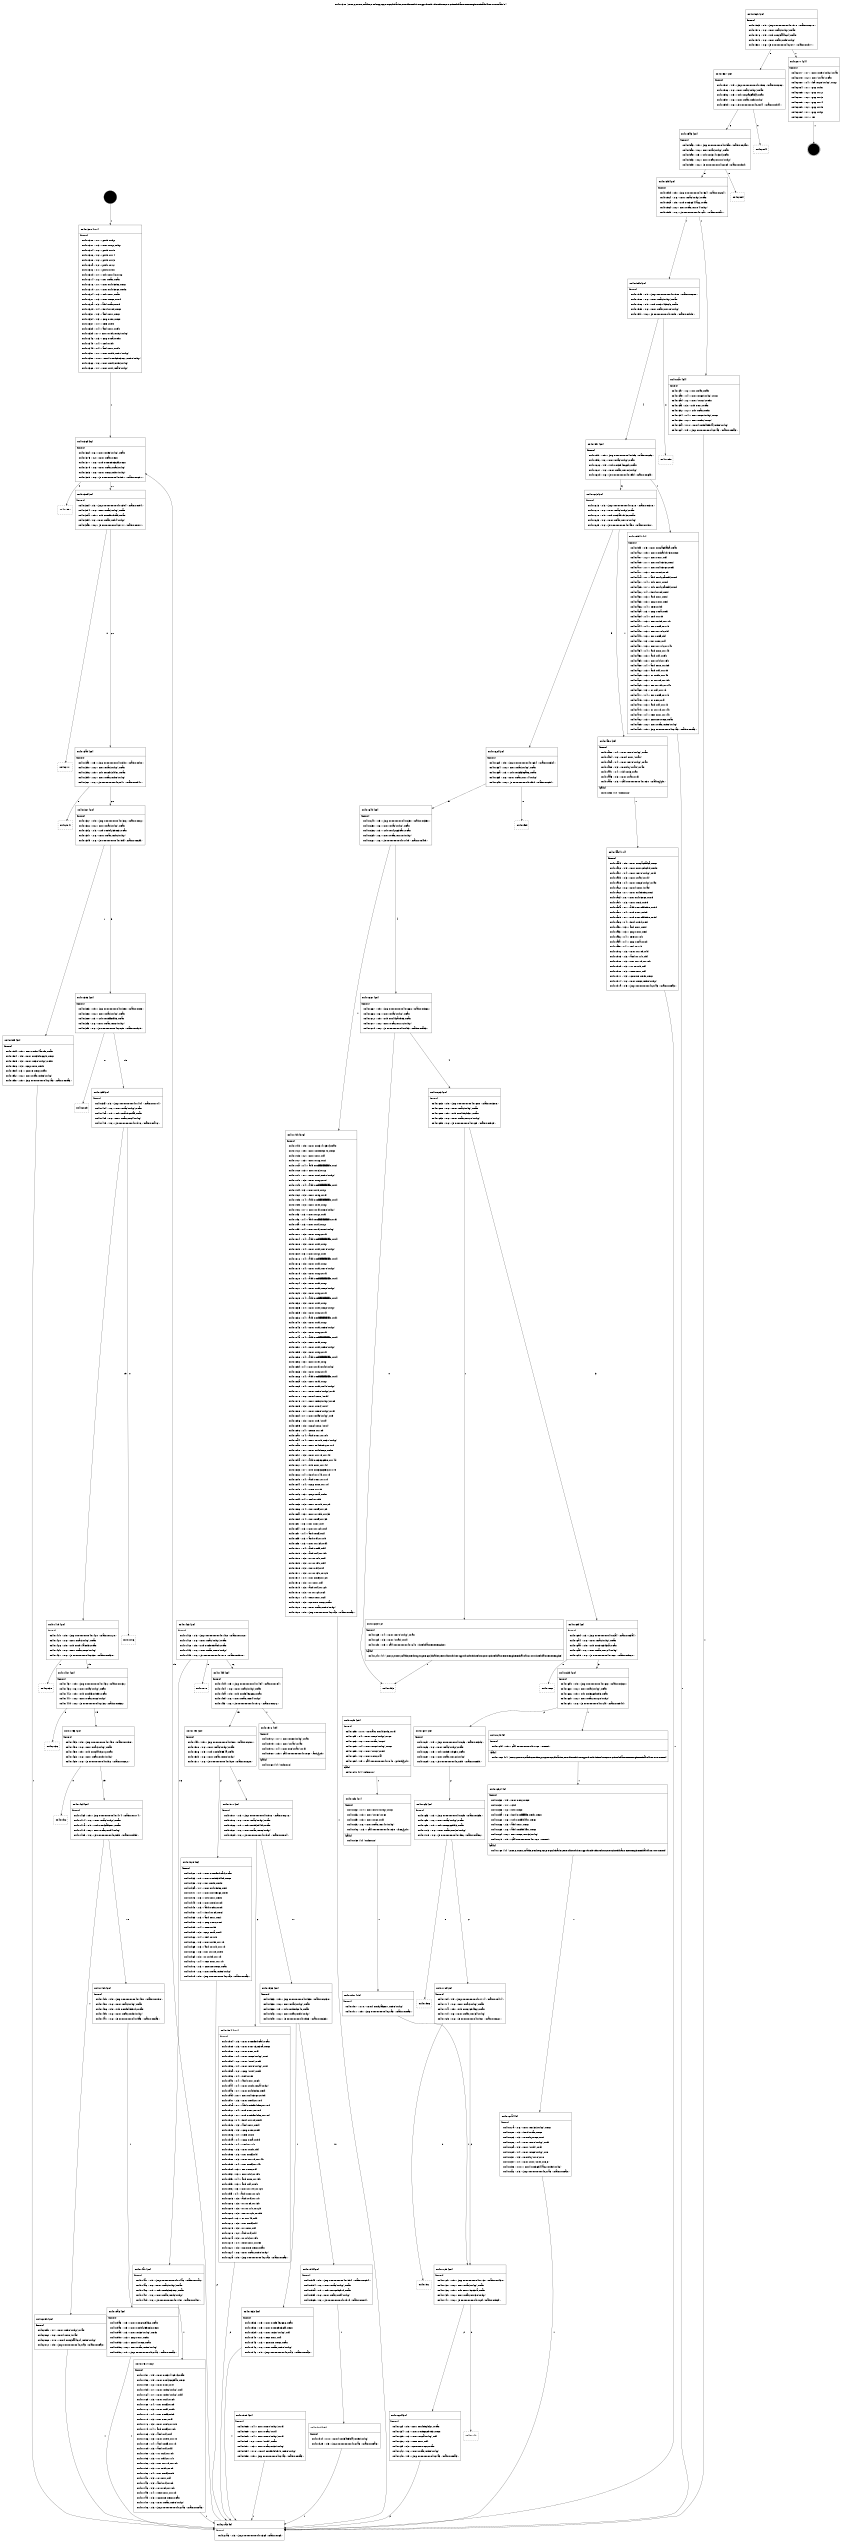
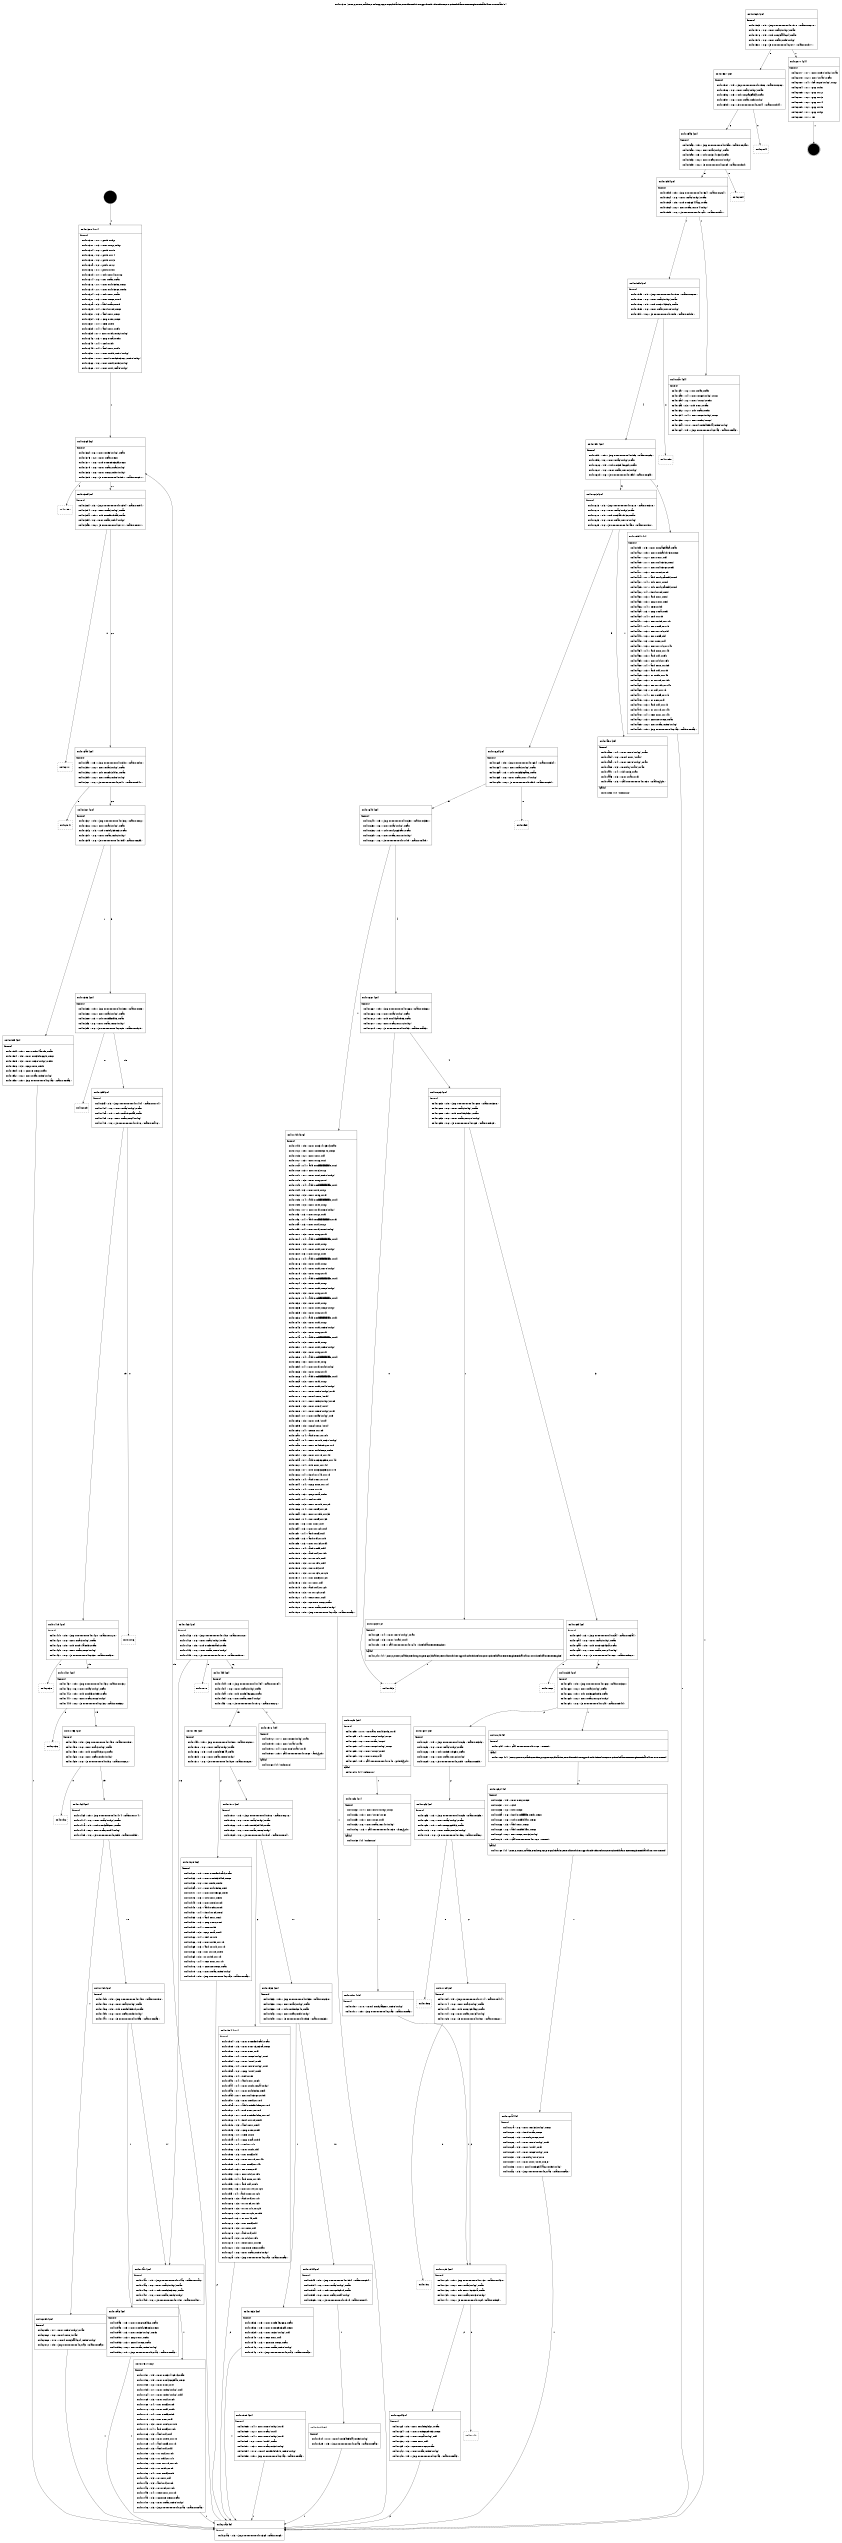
node "0x401aad [114]": removed
edge "0x40148b [28]" -> "0x4014a7 [28]": added, label "17"
